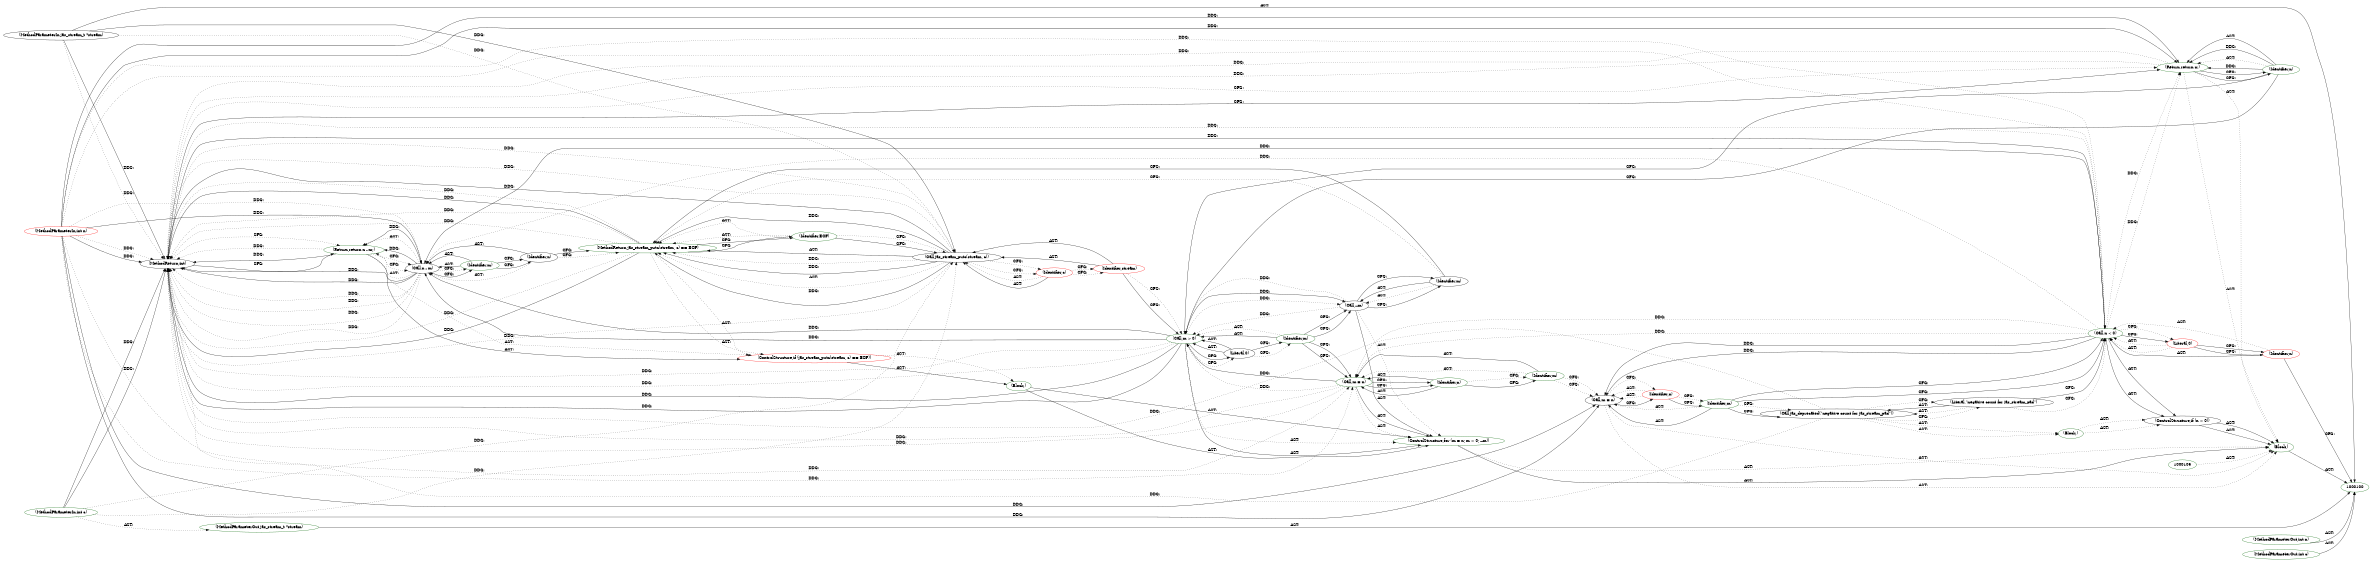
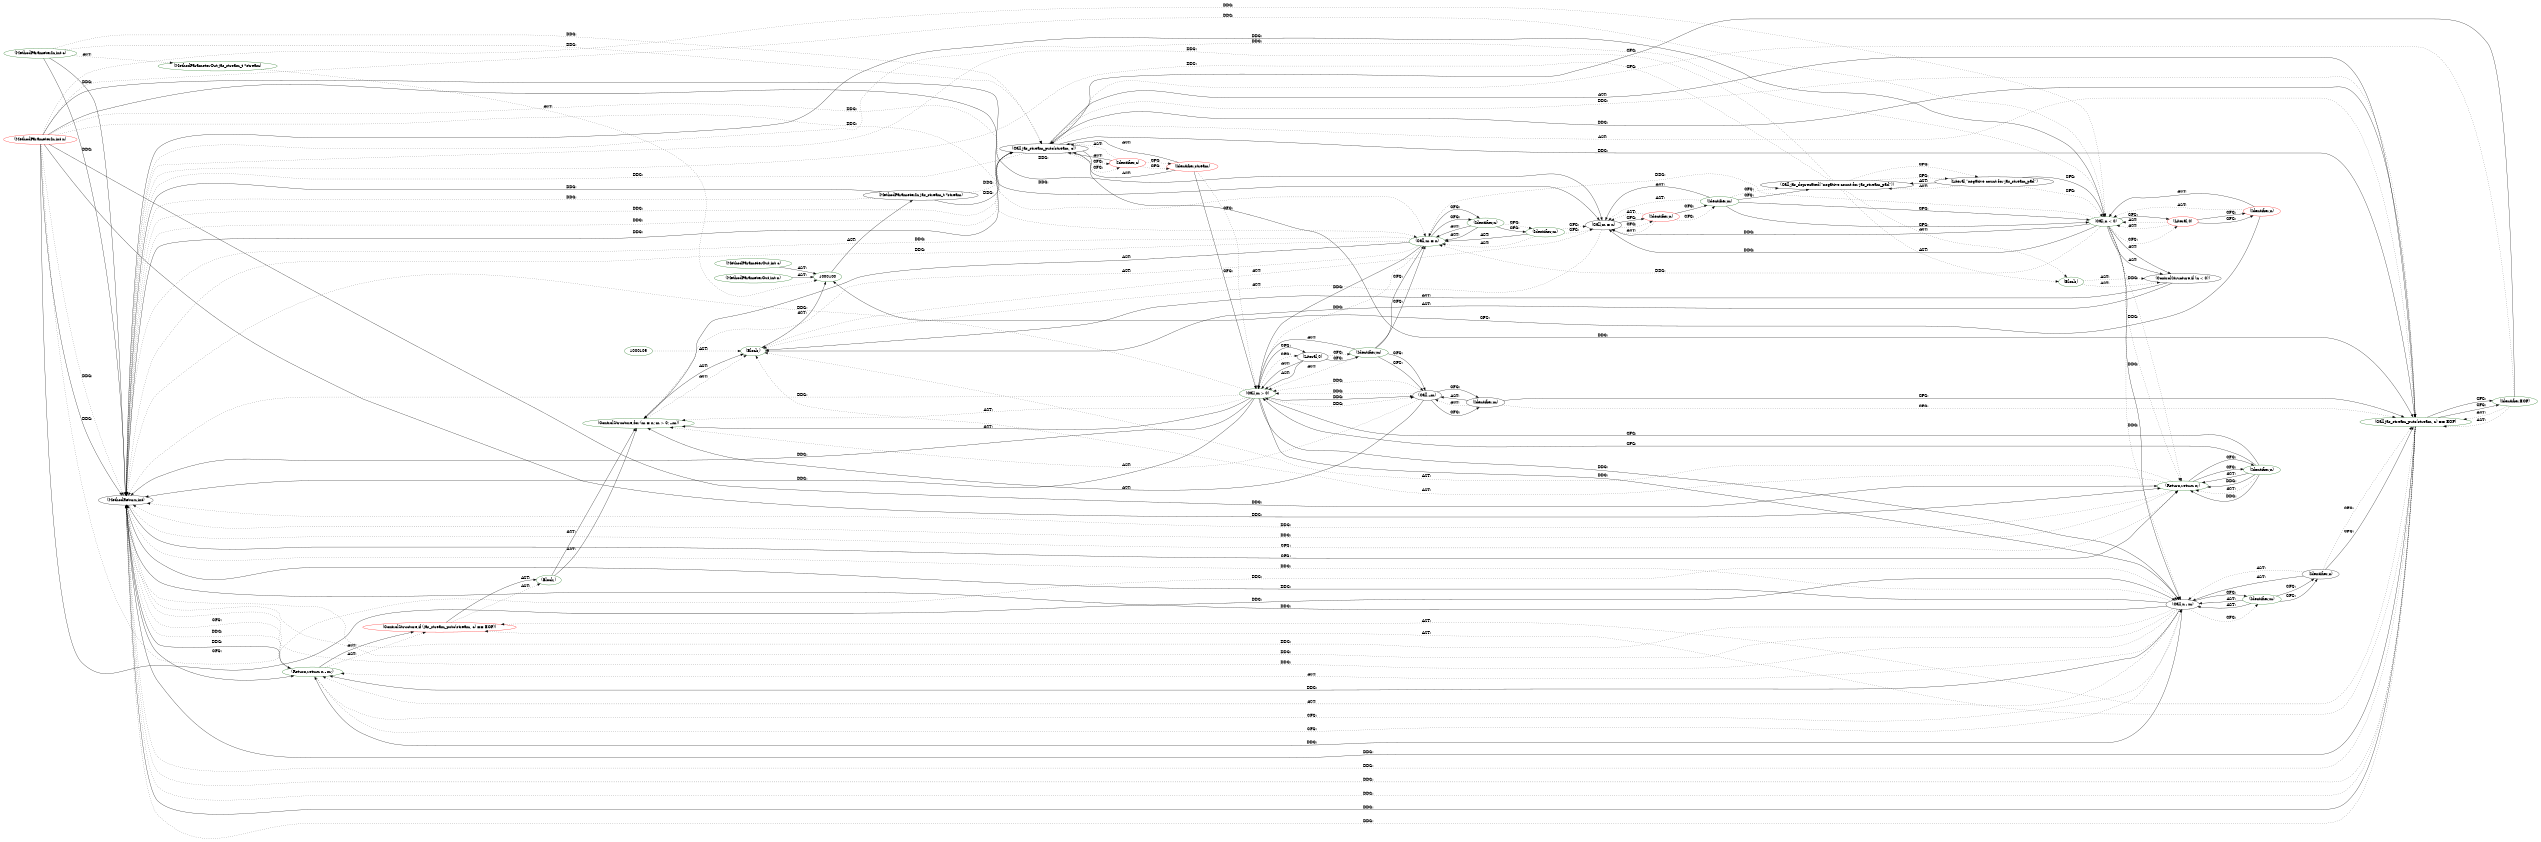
edge "(MethodParameterIn,jas_stream_t *stream)" -> "1000100": reversed
node "(MethodReturn,jas_stream_putc(stream, c) == EOF)": label "(MethodReturn,jas_stream_putc(stream, c) == EOF)" -> "(Call,jas_stream_putc(stream, c) == EOF)"
edge "(MethodParameterOut,jas_stream_t *stream)" -> "1000100": style solid -> dotted
